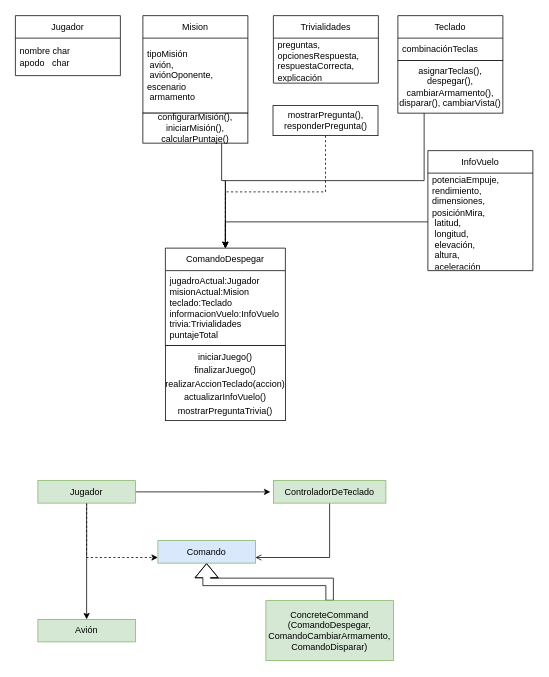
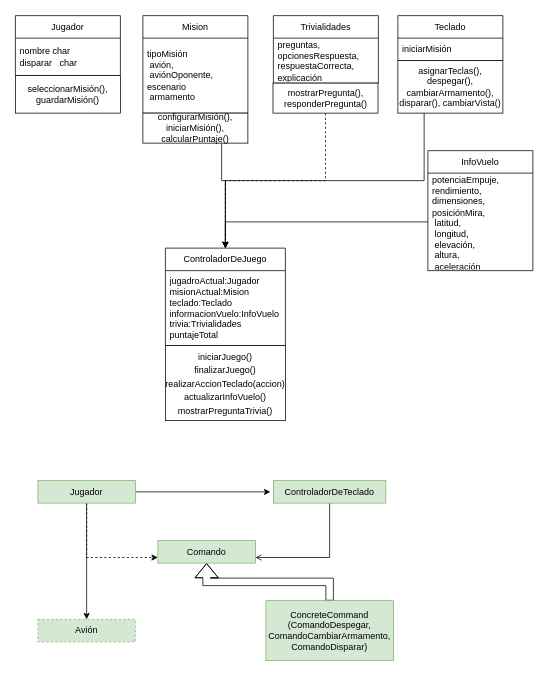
node "combinaciónTeclas": label "combinaciónTeclas" -> "iniciarMisión"
node "nombre char apodo char": label "nombre char apodo char" -> "nombre char disparar char"
node "seleccionarMisión(), guardarMisión()": added
node "mostrarPregunta(), responderPregunta()": moved (326, 120) -> (326, 98)
node "ComandoDespegar": label "ComandoDespegar" -> "ControladorDeJuego"
node "Comando": fillcolor #dae8fc -> #d5e8d4
node "Avión": style solid -> dashed
